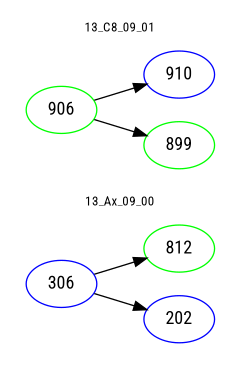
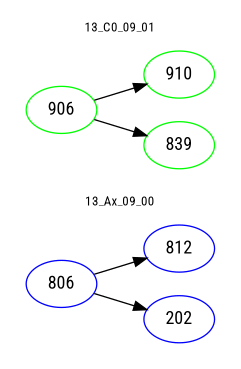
cluster "13_C8_09_01": label "13_C8_09_01" -> "13_C0_09_01"
node "910": color blue -> green
node "899": label "899" -> "839"
node "812": color green -> blue
node "306": label "306" -> "806"
